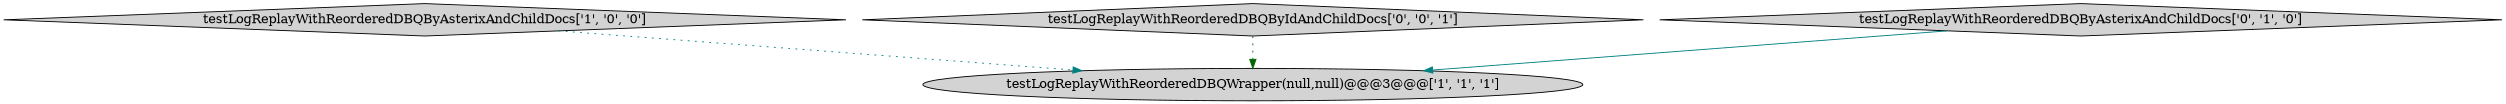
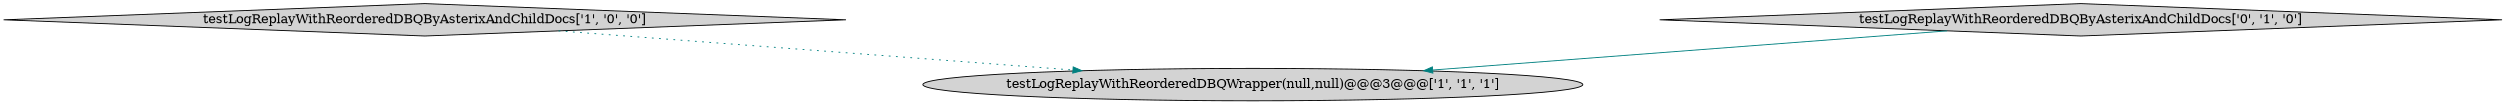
node "testLogReplayWithReorderedDBQByIdAndChildDocs['0', '0', '1']": removed
